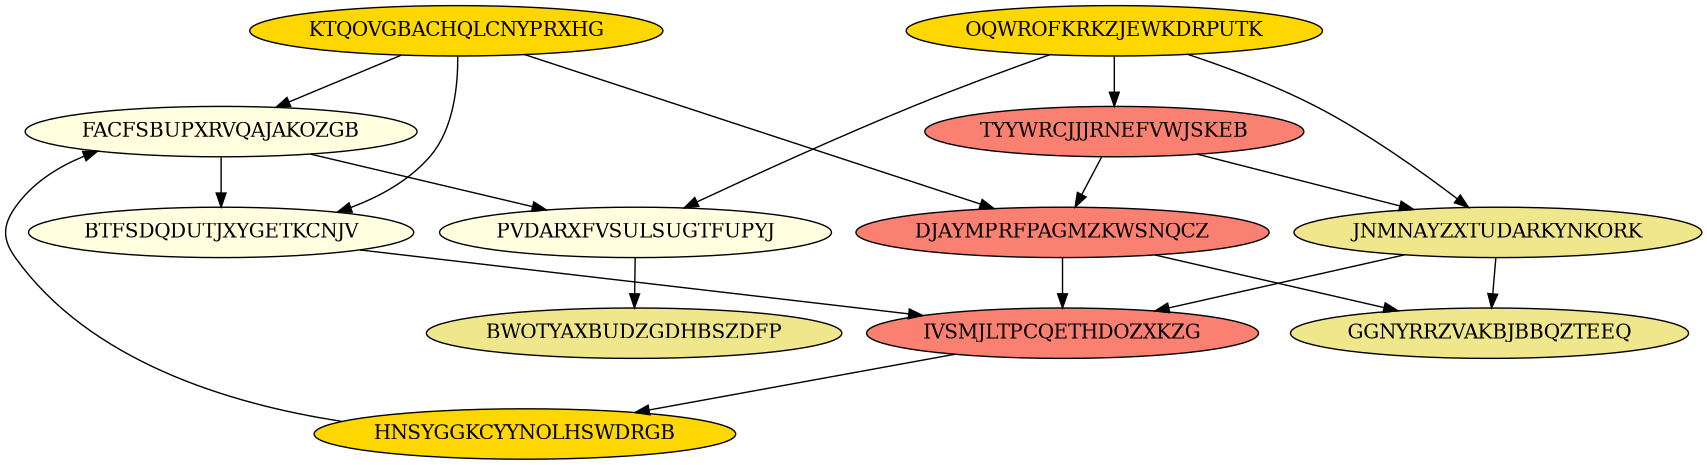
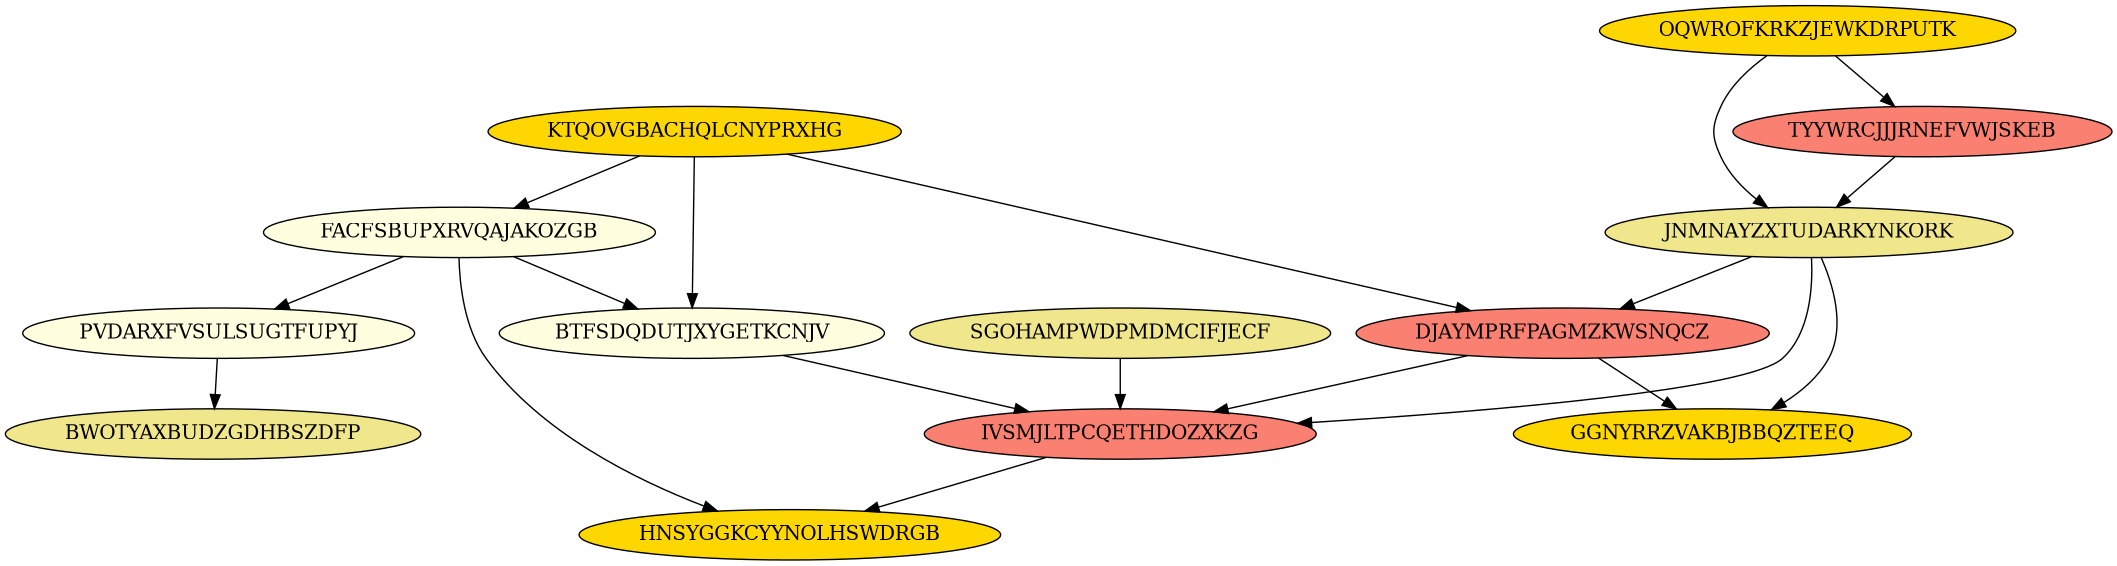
edge "OQWROFKRKZJEWKDRPUTK" -> "PVDARXFVSULSUGTFUPYJ": removed
edge "TYYWRCJJJRNEFVWJSKEB" -> "DJAYMPRFPAGMZKWSNQCZ": now "JNMNAYZXTUDARKYNKORK" -> "DJAYMPRFPAGMZKWSNQCZ"
node "SGOHAMPWDPMDMCIFJECF": added
node "GGNYRRZVAKBJBBQZTEEQ": fillcolor khaki -> gold
edge "HNSYGGKCYYNOLHSWDRGB" -> "FACFSBUPXRVQAJAKOZGB": reversed
